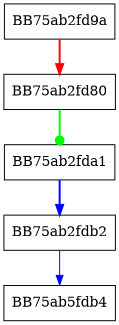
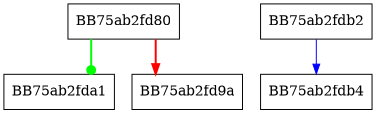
edge "BB75ab2fd9a" -> "BB75ab2fd80": reversed
edge "BB75ab2fda1" -> "BB75ab2fdb2": removed
node "BB75ab5fdb4": label "BB75ab5fdb4" -> "BB75ab2fdb4"
